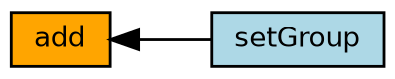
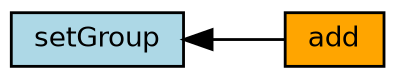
edge "setGroup" -> "add": reversed
